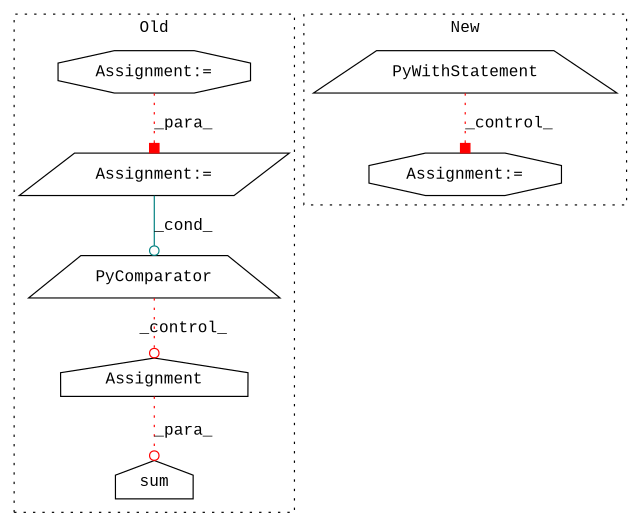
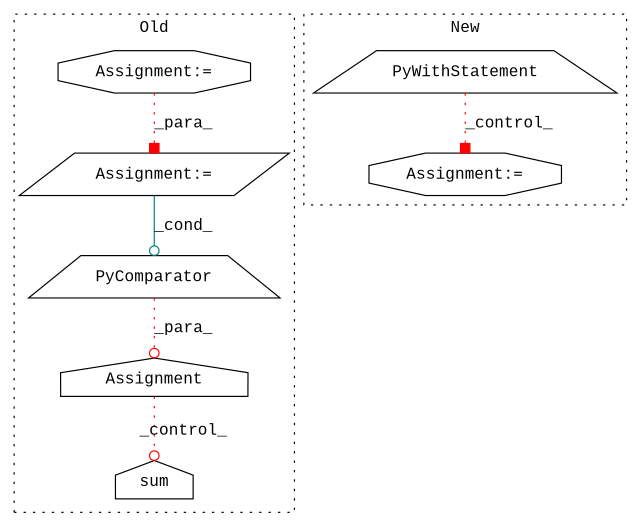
edge "PyComparator" -> "Assignment": label "_control_" -> "_para_"
edge "Assignment" -> "sum": label "_para_" -> "_control_"
